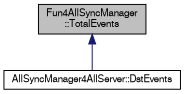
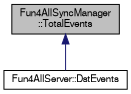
node "AllSyncManager4AllServer::DstEvents": label "AllSyncManager4AllServer::DstEvents" -> "Fun4AllServer::DstEvents"
